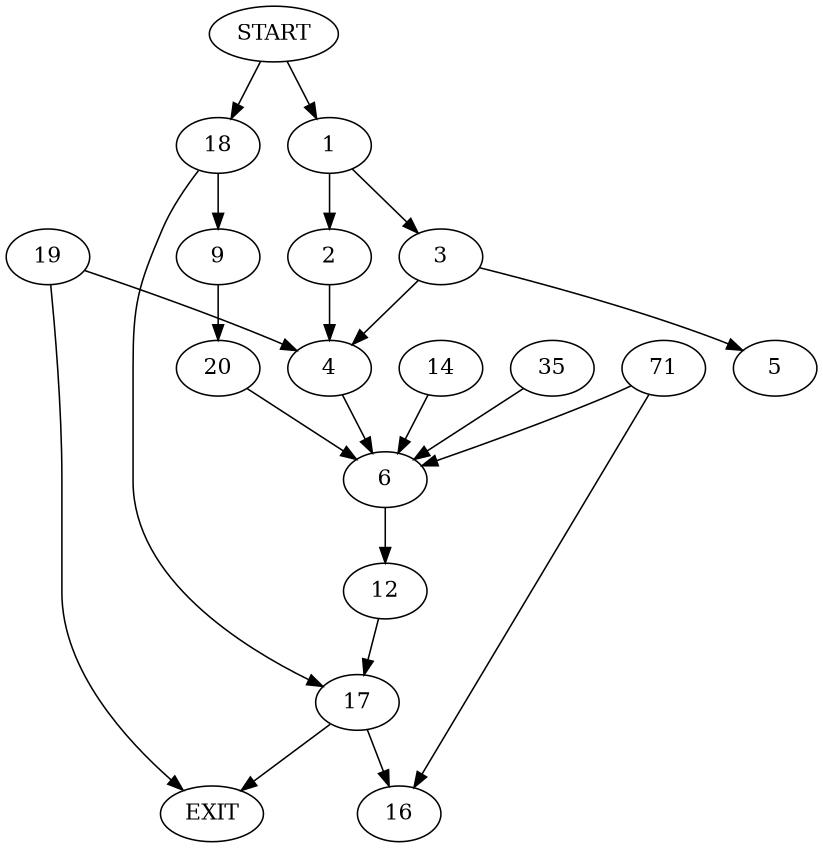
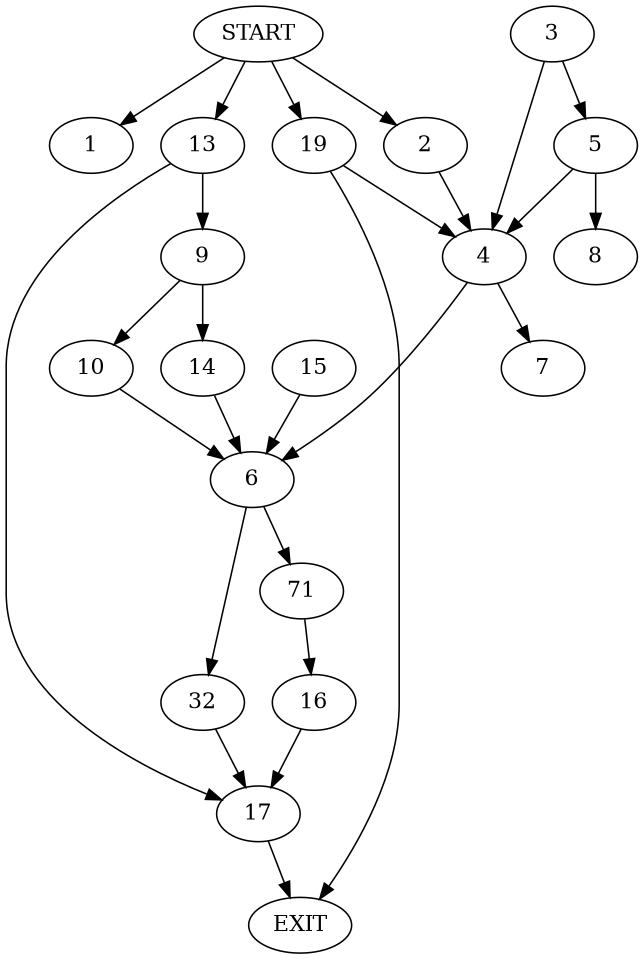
edge "START" -> "19": added
node "18": label "18" -> "13"
edge "1" -> "2": now "START" -> "2"
edge "1" -> "3": removed
edge "5" -> "4": added
node "8": added
edge "9" -> "14": added
node "20": label "20" -> "10"
node "7": added
node "35": label "35" -> "15"
edge "71" -> "6": reversed
node "12": label "12" -> "32"
edge "17" -> "16": reversed
